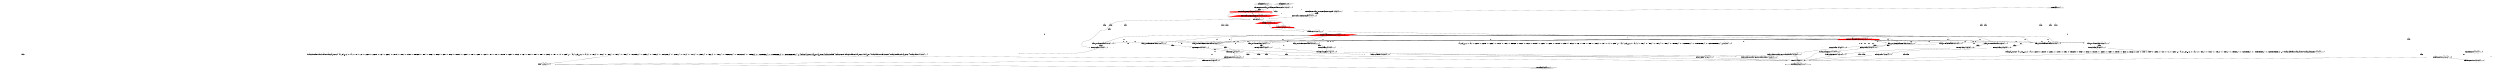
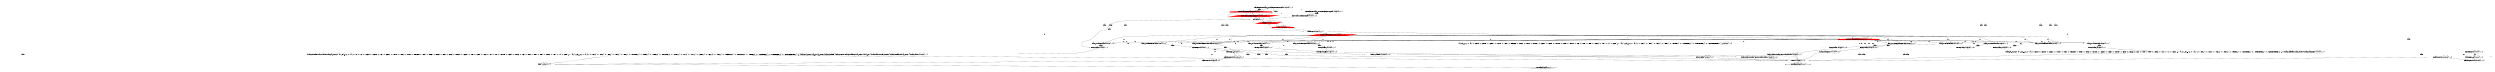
node "primaryExpression['0', '1', '0']": removed
node "primaryExpression['1', '0', '0']": removed
node "functionTemplate['0', '0', '1']": removed
node "{setState(566)functionExpression()}@@@57@@@['1', '1', '0']": removed
node "{setState(558)constant()}@@@26@@@['1', '1', '0']": removed
node "_localctx.exception = re@@@101@@@['1', '1', '0']": added
